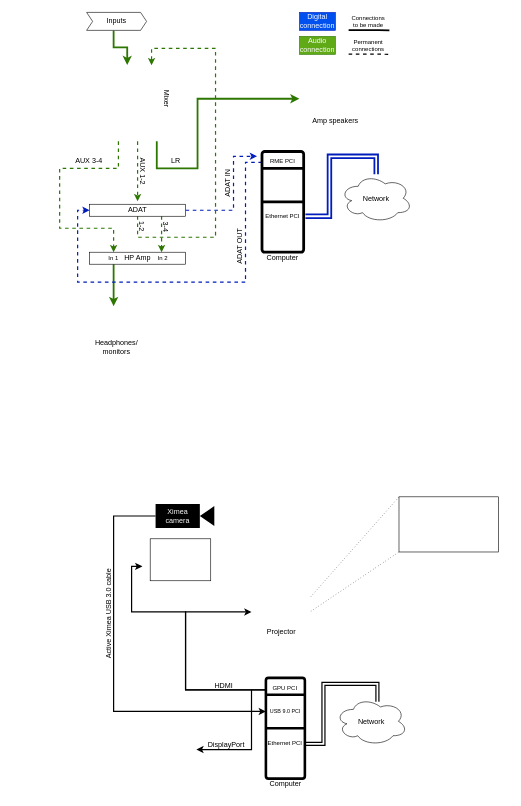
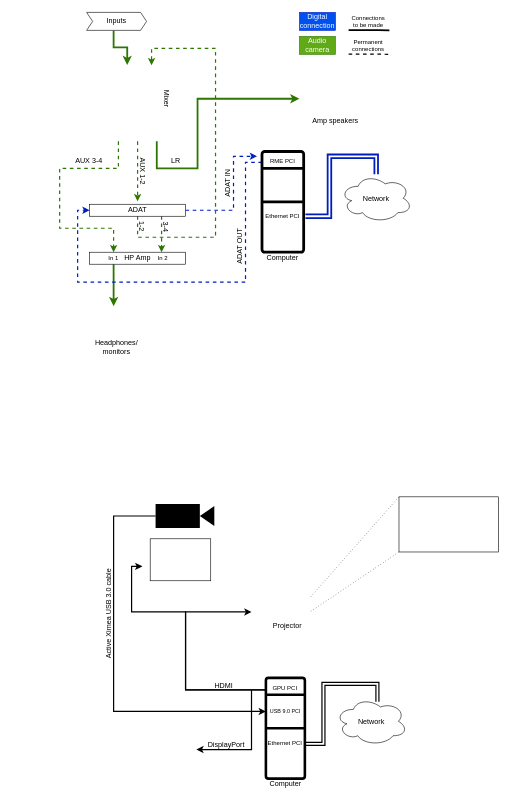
node "Audio connection": label "Audio connection" -> "Audio camera"
node "Ximea camera": removed
node "Projector": moved (282, 632) -> (288, 626)
